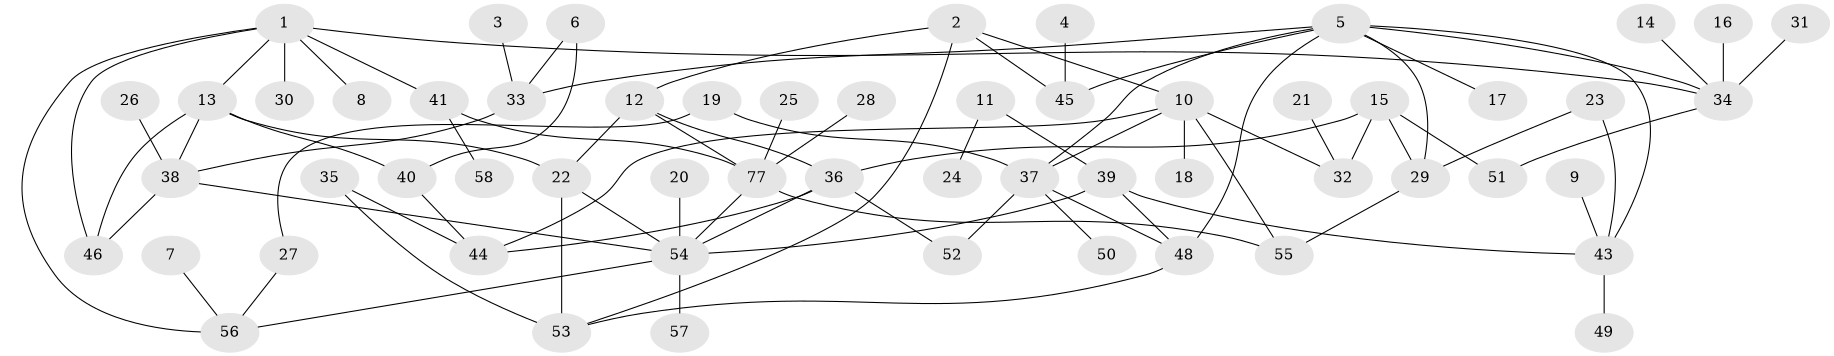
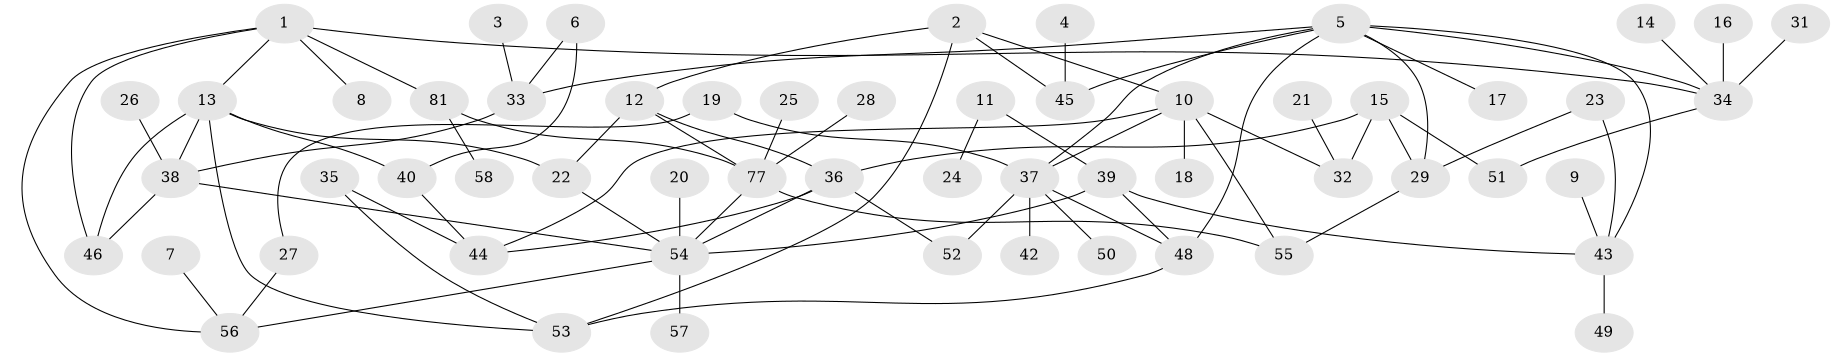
node "30": removed
node "41": label "41" -> "81"
edge "22" -- "53": now "13" -- "53"
node "42": added
